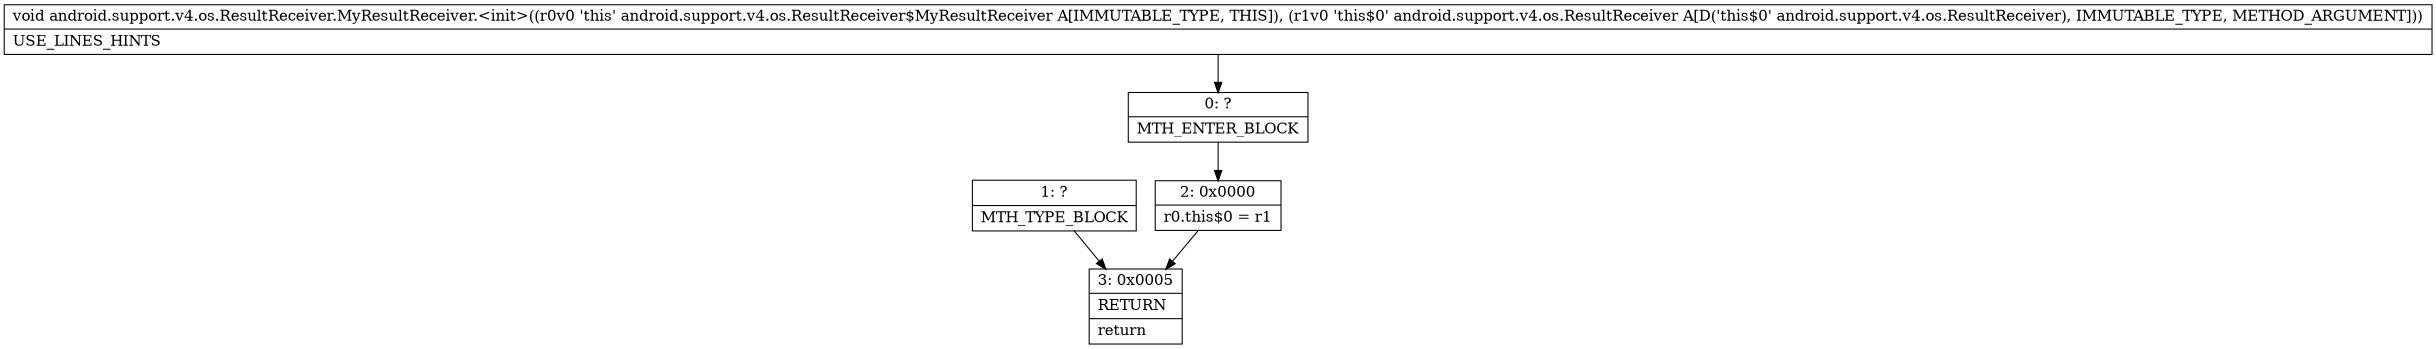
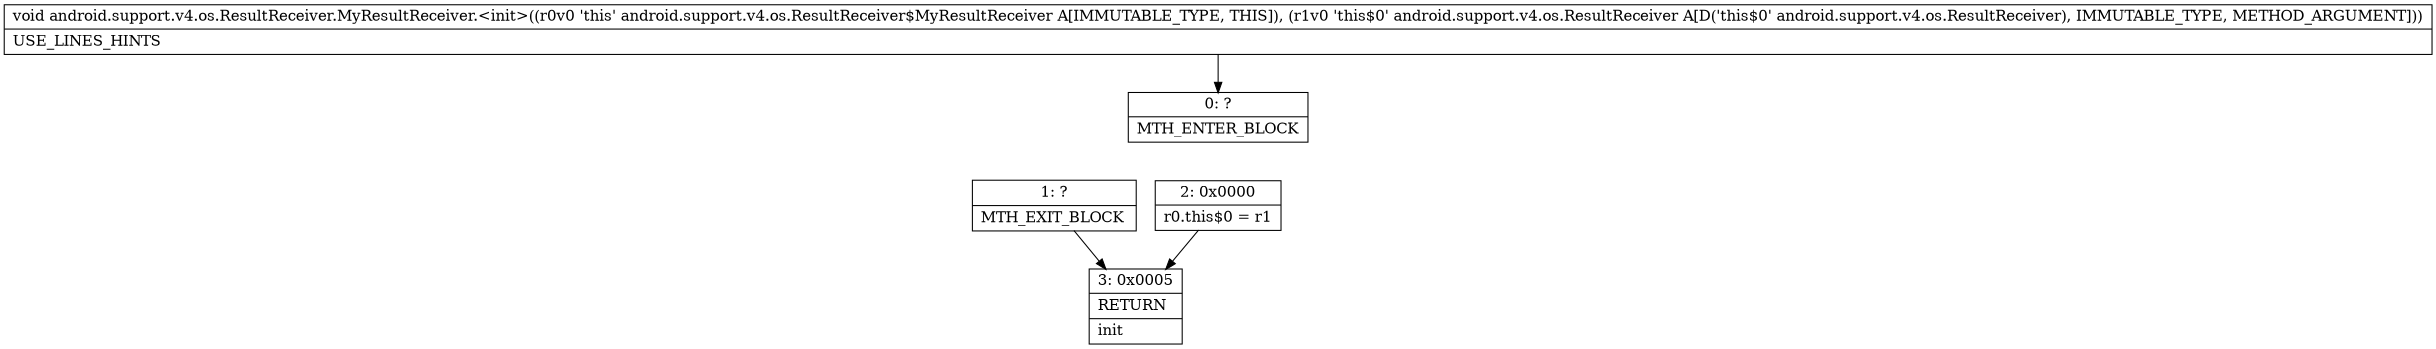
edge "0: ?" -> "2: 0x0000": removed
node "1: ?": text "MTH_TYPE_BLOCK" -> "MTH_EXIT_BLOCK"
node "3: 0x0005": text "return" -> "init"
